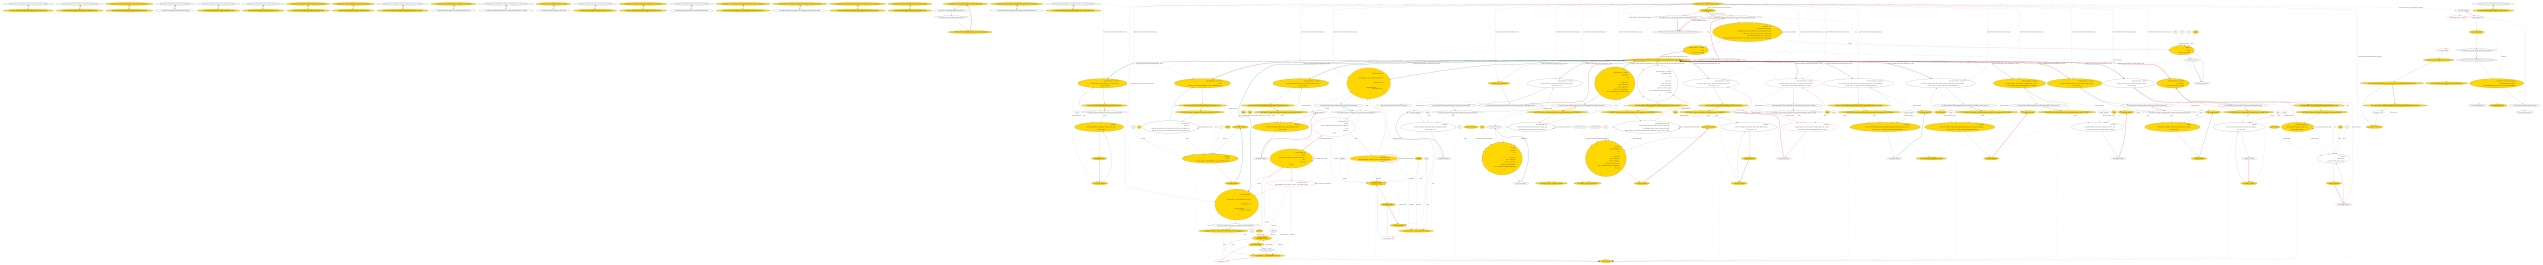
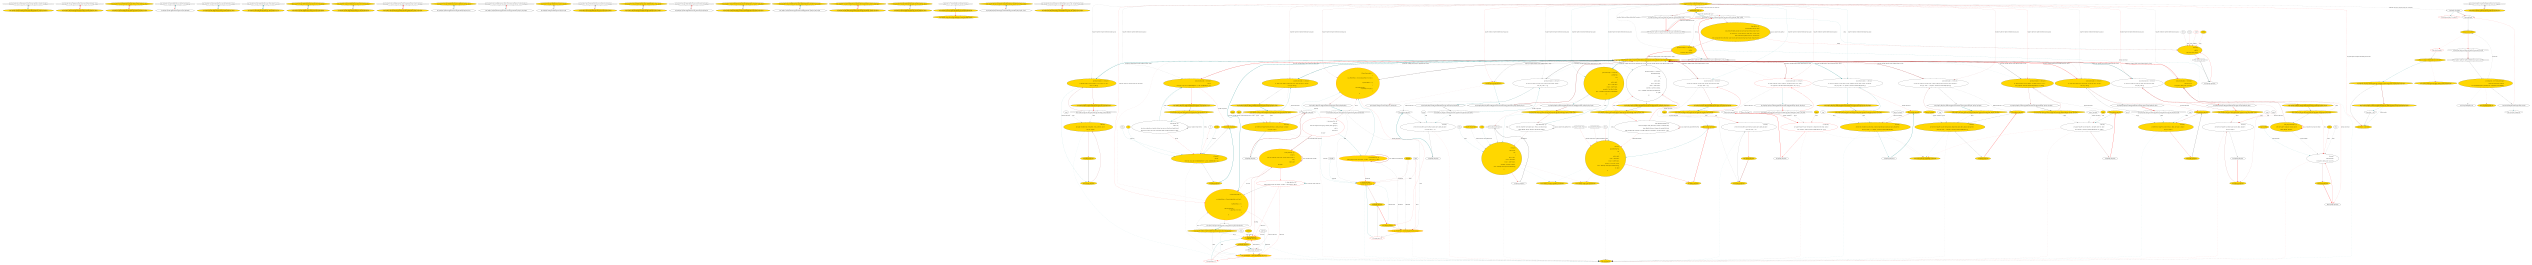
node "ServerTimeout = ServerWatchdog.DefaultServerTimeout": removed
